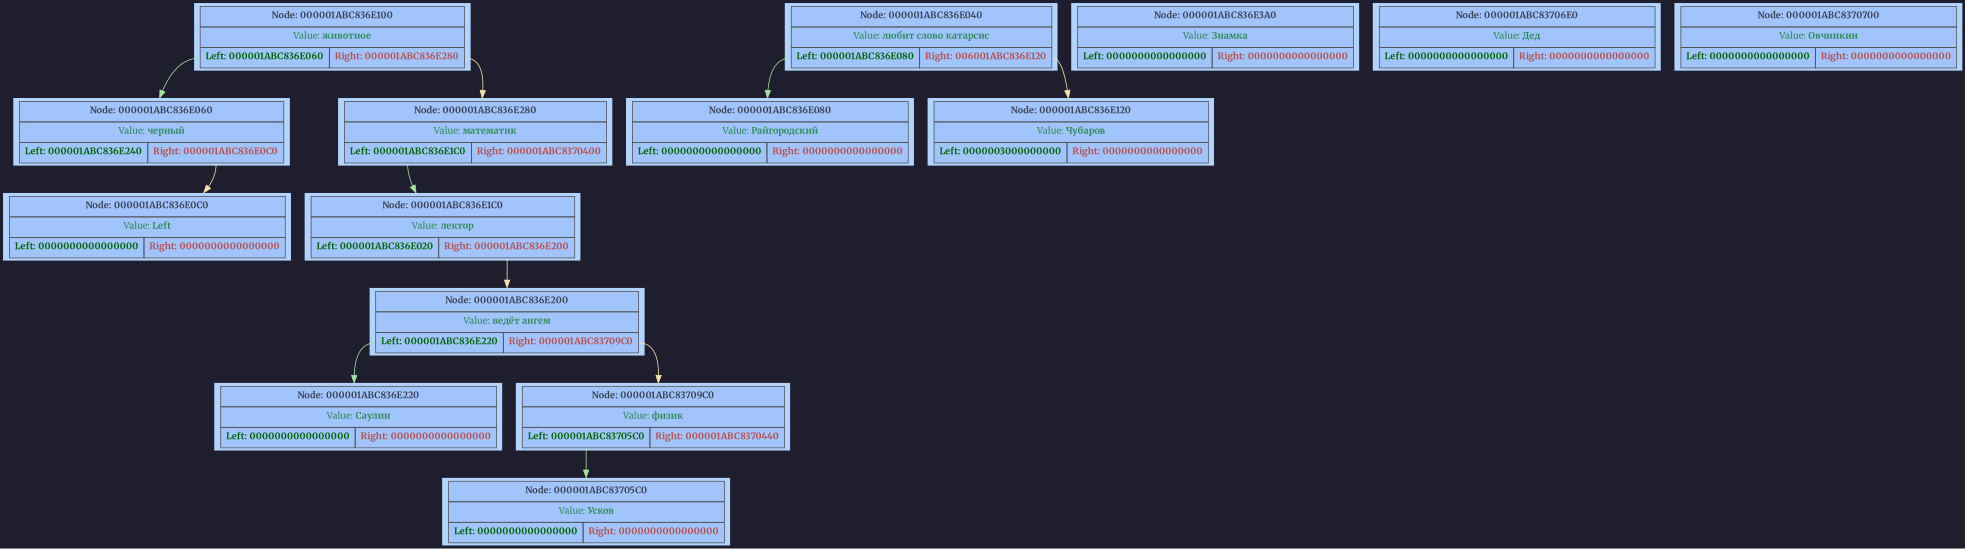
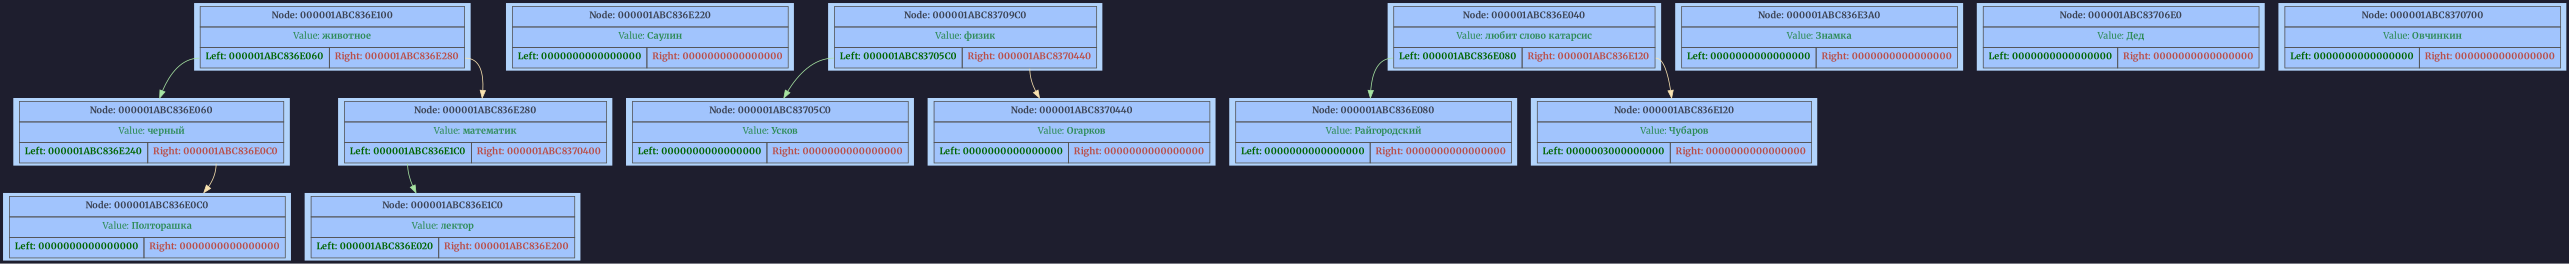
node "Node: 000001ABC836E040": text "Right: 006001ABC836E120" -> "Right: 000001ABC836E120"
node "Node: 000001ABC8370440": added
node "Node: 000001ABC836E0C0": text "Left" -> "Полторашка"
node "Node: 000001ABC836E200": removed
